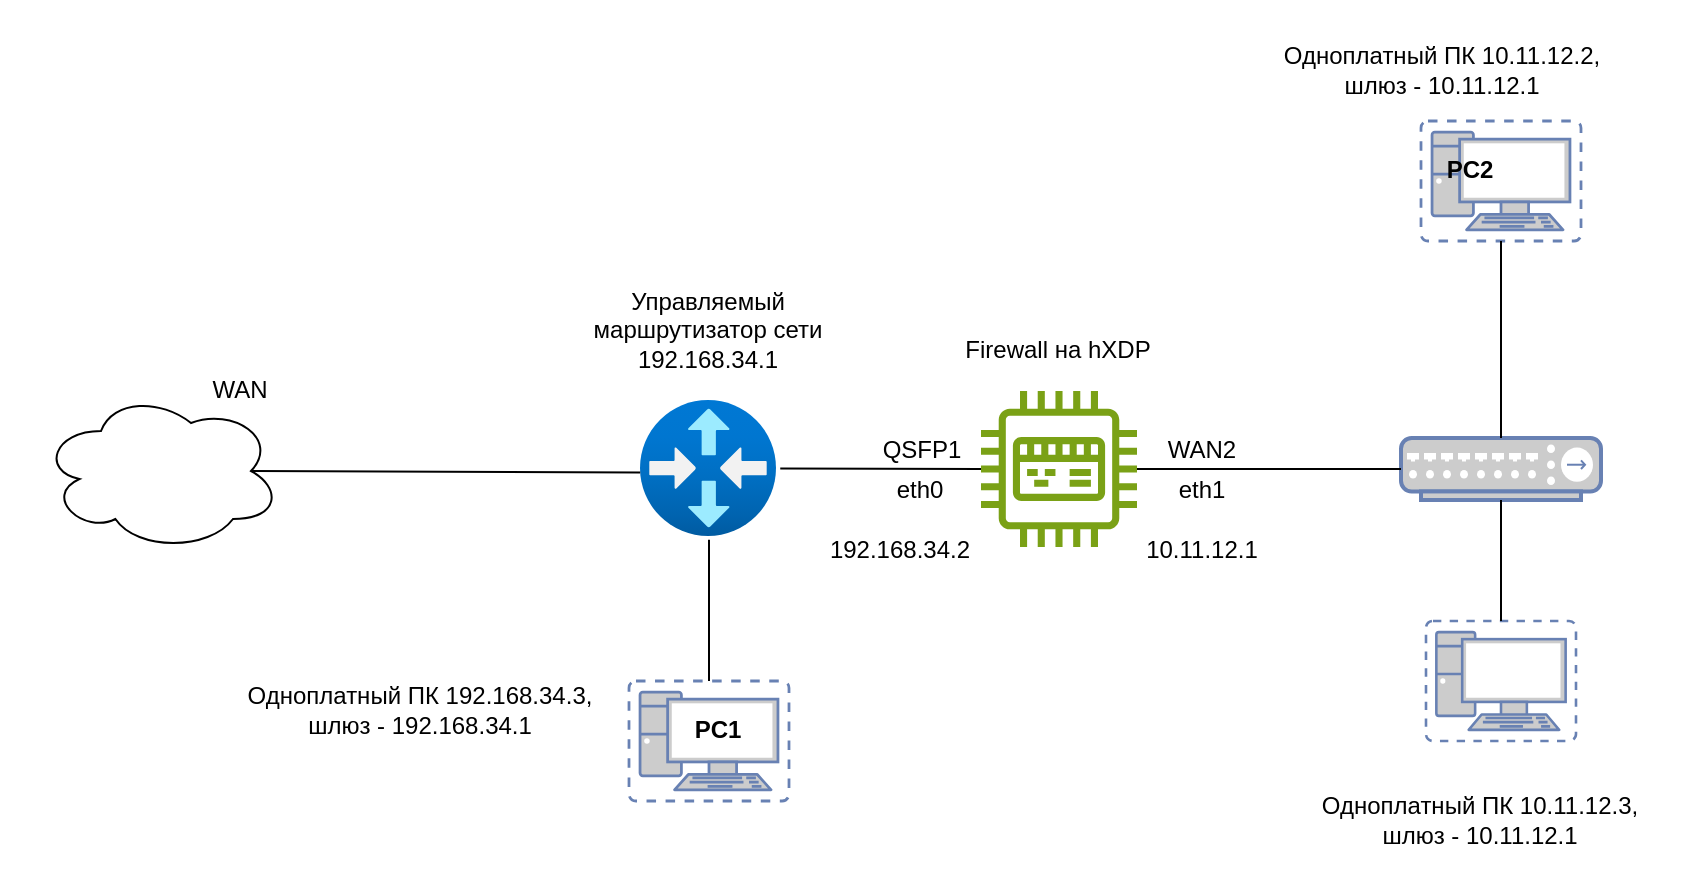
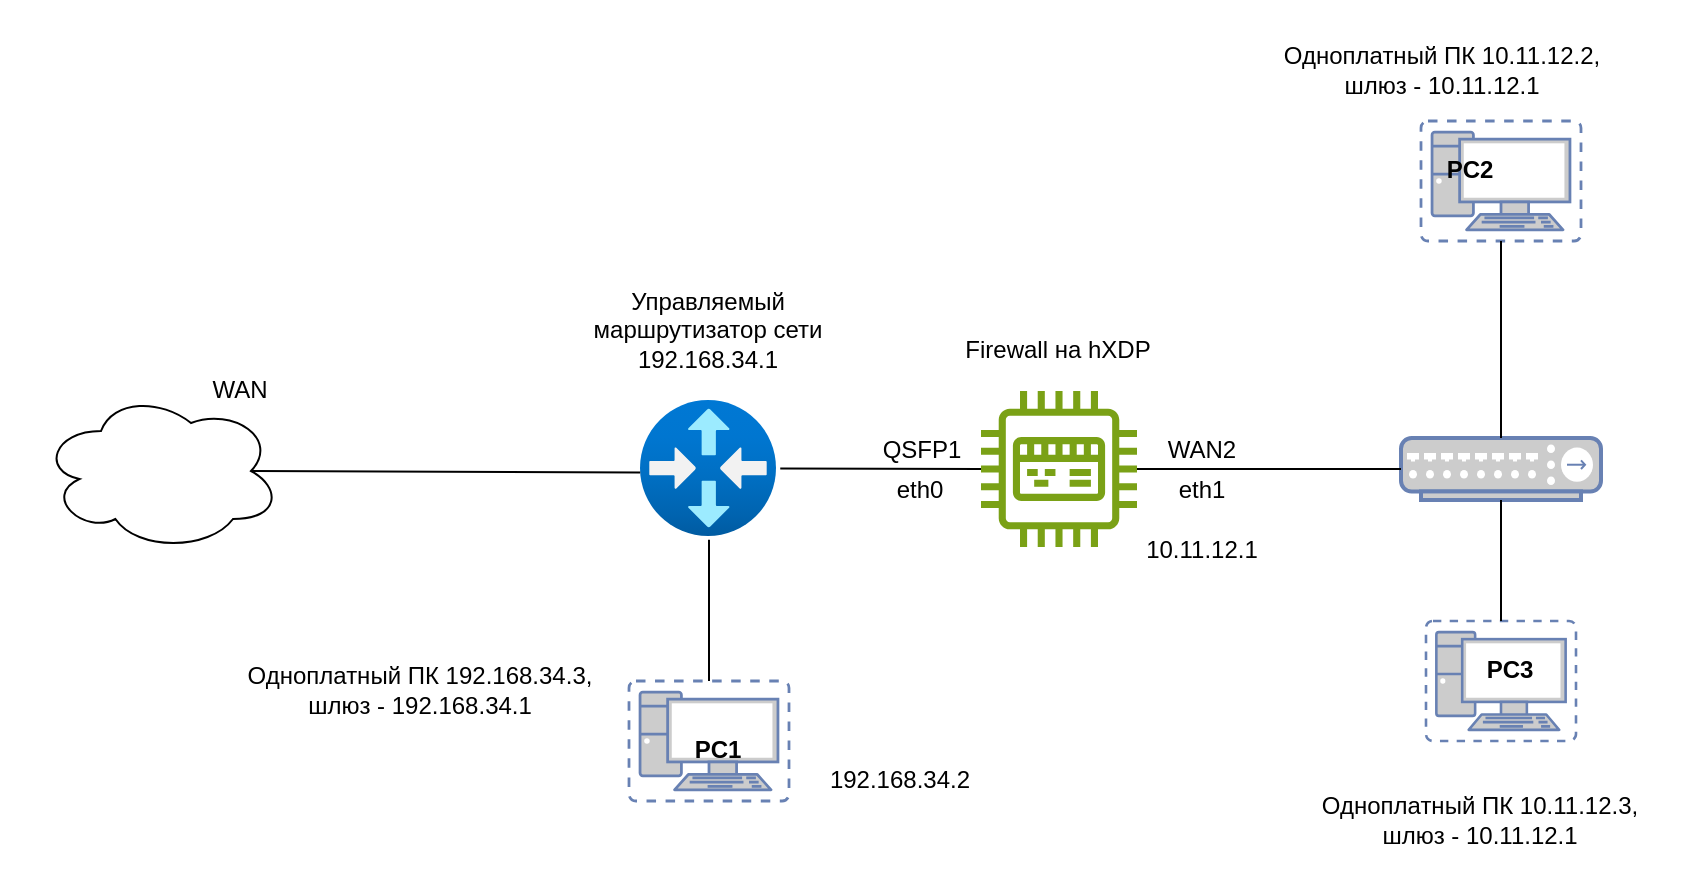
node "192.168.34.2": moved (901, 551) -> (901, 781)
node "PC3": added
node "Одноплатный ПК 192.168.34.3, шлюз - 192.168.34.1": moved (421, 711) -> (421, 691)
node "PC1": moved (719, 731) -> (719, 751)
